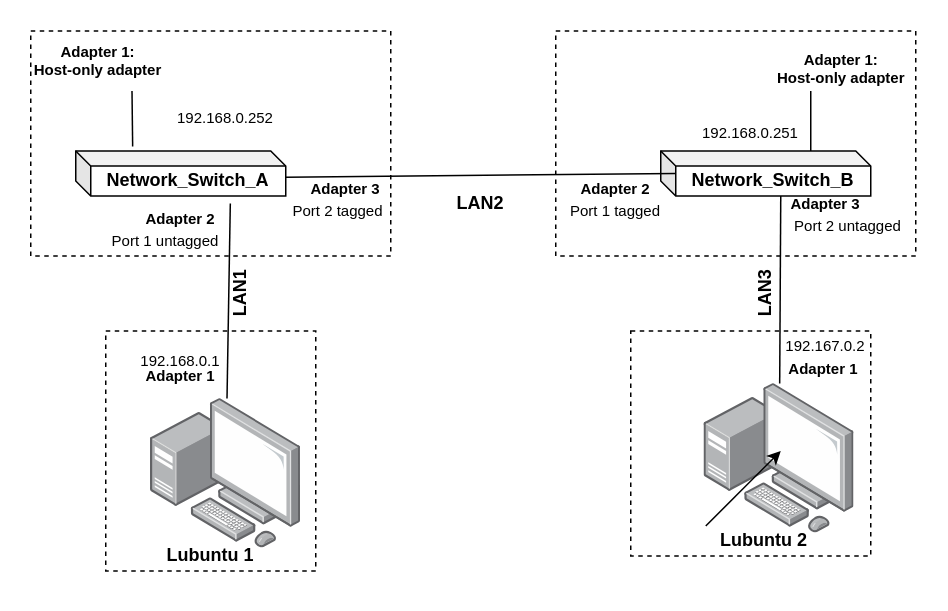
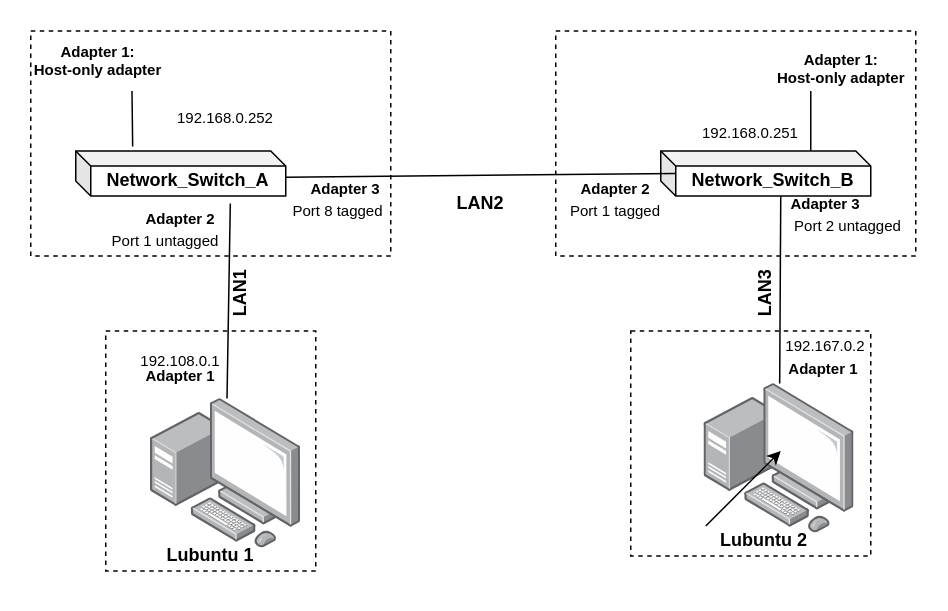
node "Port 2 tagged": label "Port 2 tagged" -> "Port 8 tagged"
node "192.168.0.1": label "192.168.0.1" -> "192.108.0.1"
